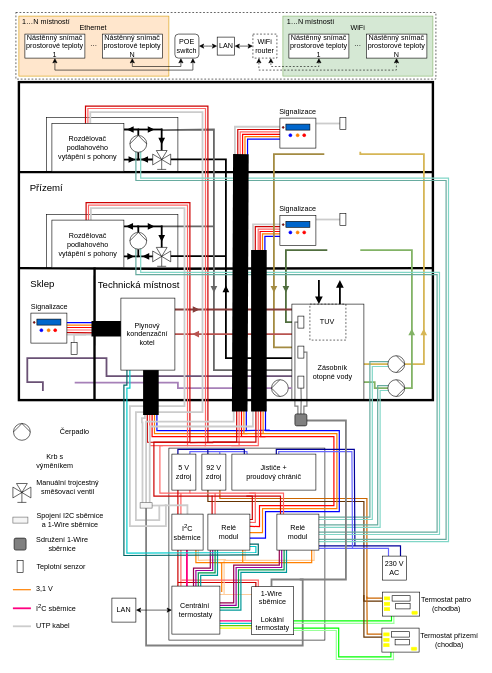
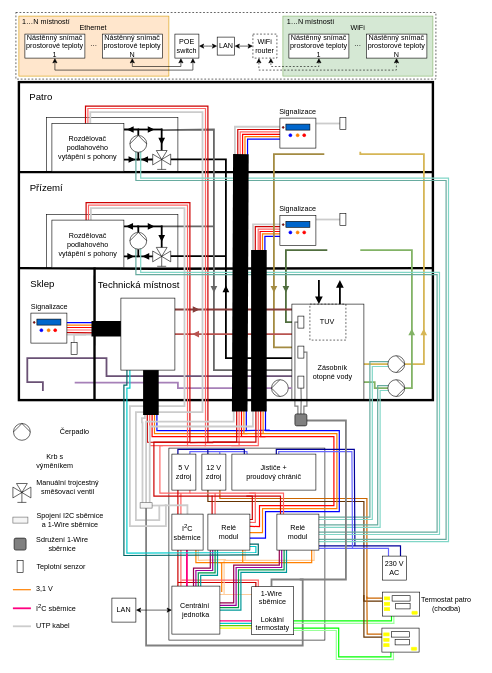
node "POE switch": shape rounded rectangle -> rectangle
node "Patro": added
node "Plynový kondenzační kotel": removed
node "92 V zdroj": label "92 V zdroj" -> "12 V zdroj"
node "Centrální termostaty": label "Centrální termostaty" -> "Centrální jednotka"
node "Termostat přízemí (chodba)": removed
